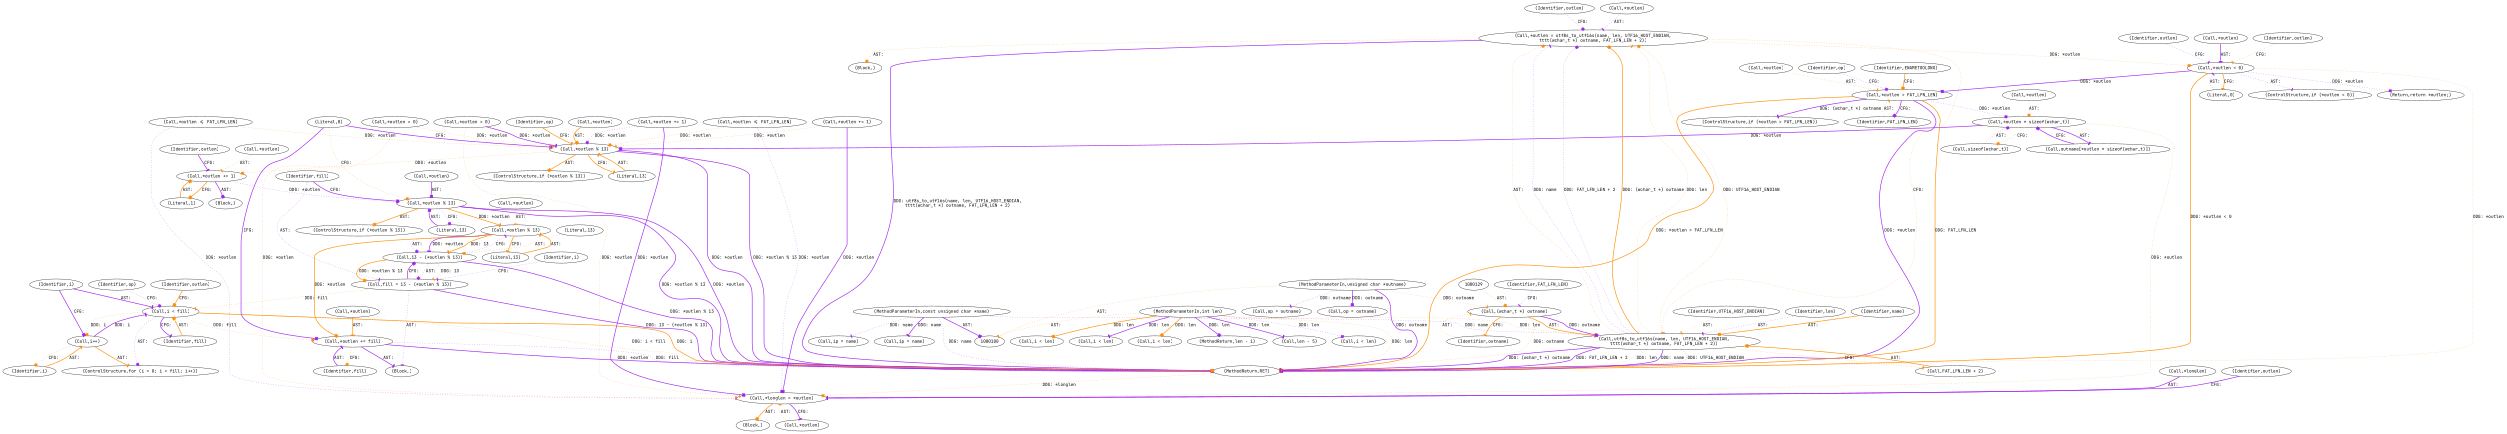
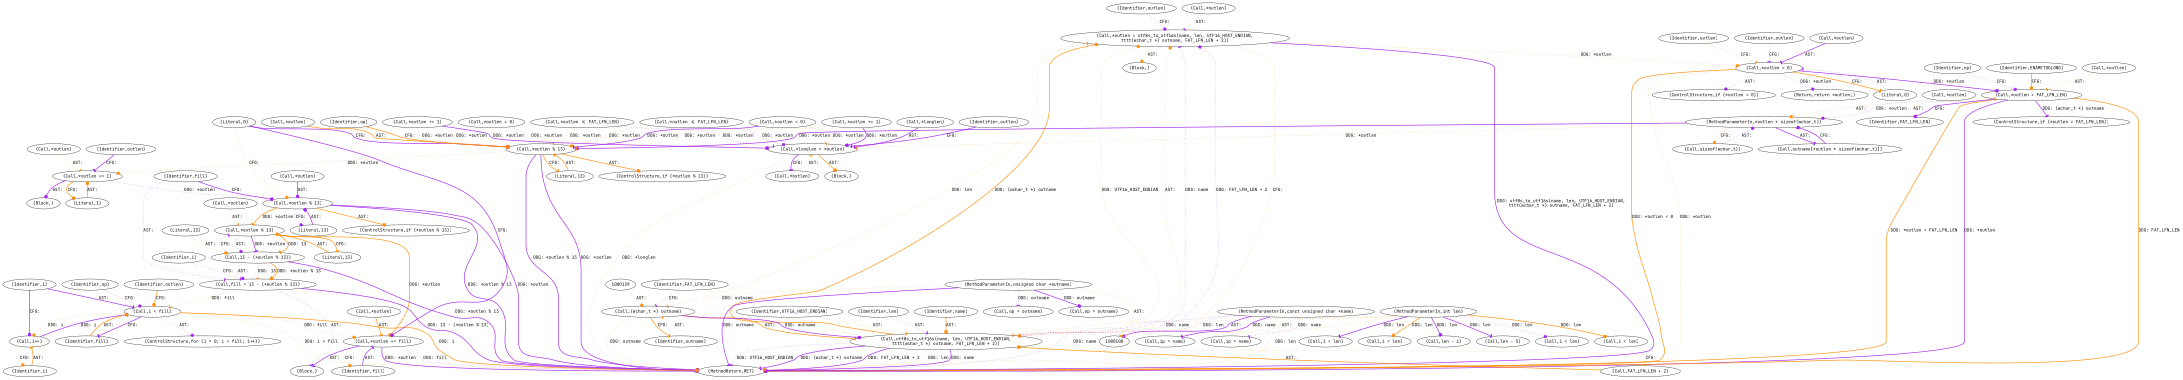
edge "(Call,*outlen < 0)" -> "(ControlStructure,if (*outlen < 0))": arrowhead tee -> box
node "(Call,*outlen * sizeof(wchar_t))": label "(Call,*outlen * sizeof(wchar_t))" -> "(MethodParameterIn,*outlen * sizeof(wchar_t))"
edge "(Call,fill = 13 - (*outlen % 13))" -> "(Call,13 - (*outlen % 13))": removed, label "CFG:"
edge "(MethodParameterIn,int len)" -> "(MethodReturn,RET)": arrowhead tee -> box
node "(MethodReturn,len - i)": label "(MethodReturn,len - i)" -> "(Call,len - i)"
edge "(Call,i++)" -> "(ControlStructure,for (i = 0; i < fill; i++))": removed, label "AST:"
edge "(MethodReturn,RET)" -> "(Call,*longlen = *outlen)": reversed
